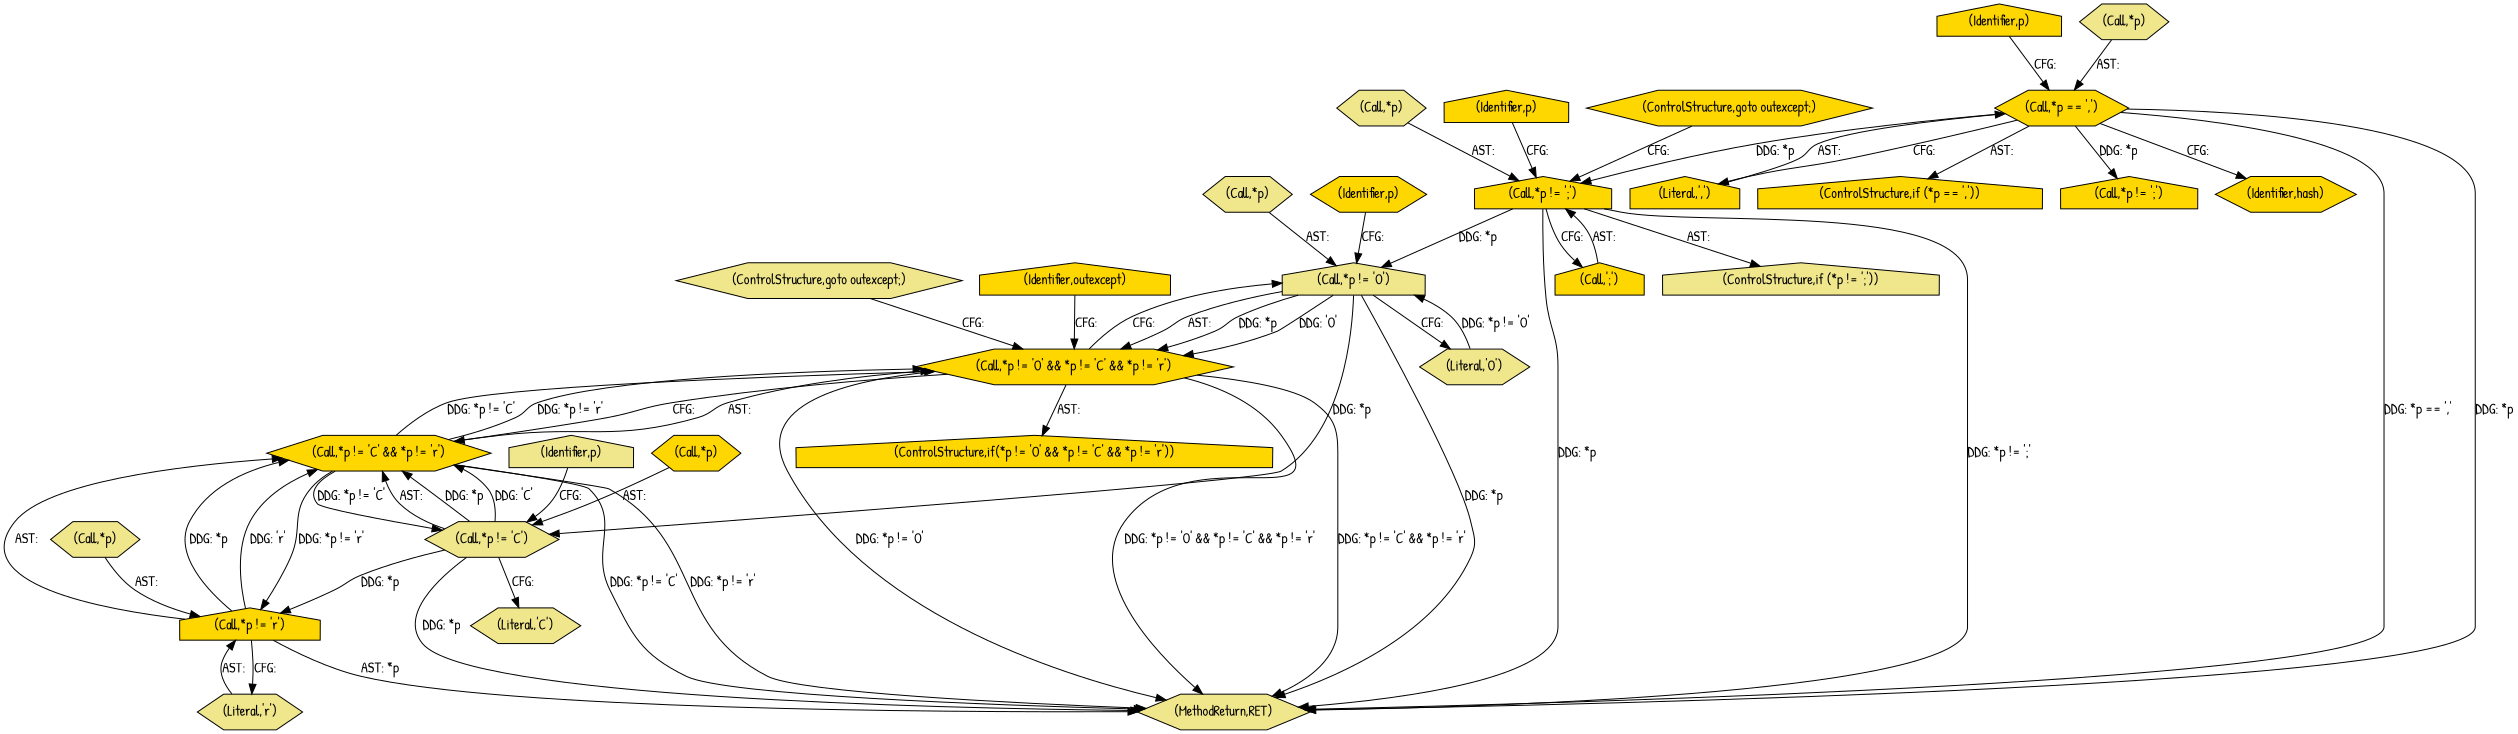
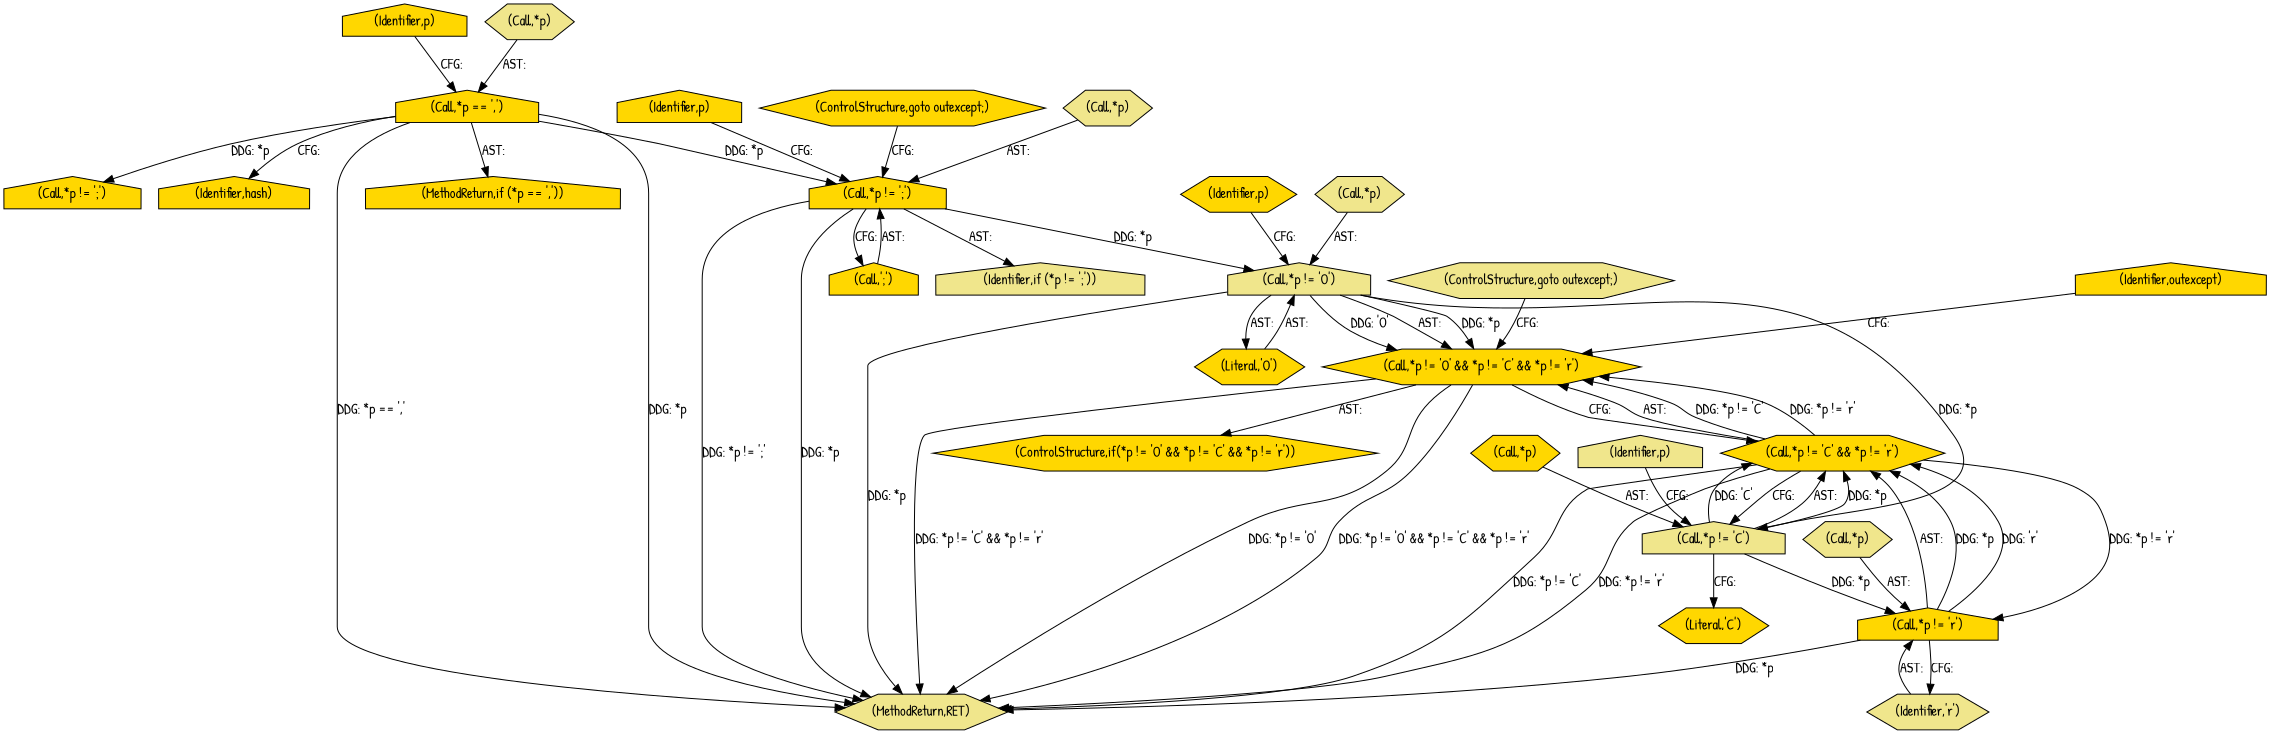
node "(Call,*p == ',')": shape hexagon -> house
node "(Literal,',')": removed
node "(ControlStructure,if (*p == ','))": label "(ControlStructure,if (*p == ','))" -> "(MethodReturn,if (*p == ','))"
node "(Identifier,hash)": shape hexagon -> house
node "(ControlStructure,if (*p != ';'))": label "(ControlStructure,if (*p != ';'))" -> "(Identifier,if (*p != ';'))"
edge "(Call,*p != 'O' && *p != 'C' && *p != 'r')" -> "(Call,*p != 'O')": removed, label "CFG:"
edge "(Call,*p != 'O')" -> "(Literal,'O')": label "CFG: " -> "AST: "
edge "(Literal,'O')" -> "(Call,*p != 'O')": label "DDG: *p != 'O'" -> "AST: "
node "(Literal,'O')": fillcolor khaki -> gold
node "(ControlStructure,if(*p != 'O' && *p != 'C' && *p != 'r'))": shape house -> hexagon
edge "(Call,*p != 'C' && *p != 'r')" -> "(Call,*p != 'C')": label "DDG: *p != 'C'" -> "CFG: "
node "(Call,*p != 'C')": shape hexagon -> house
node "(Literal,'C')": fillcolor khaki -> gold
edge "(Call,*p != 'r')" -> "(MethodReturn,RET)": label "AST: *p" -> "DDG: *p"
edge "(Call,*p != 'C')" -> "(MethodReturn,RET)": removed, label "DDG: *p"
node "(Literal,'r')": label "(Literal,'r')" -> "(Identifier,'r')"
